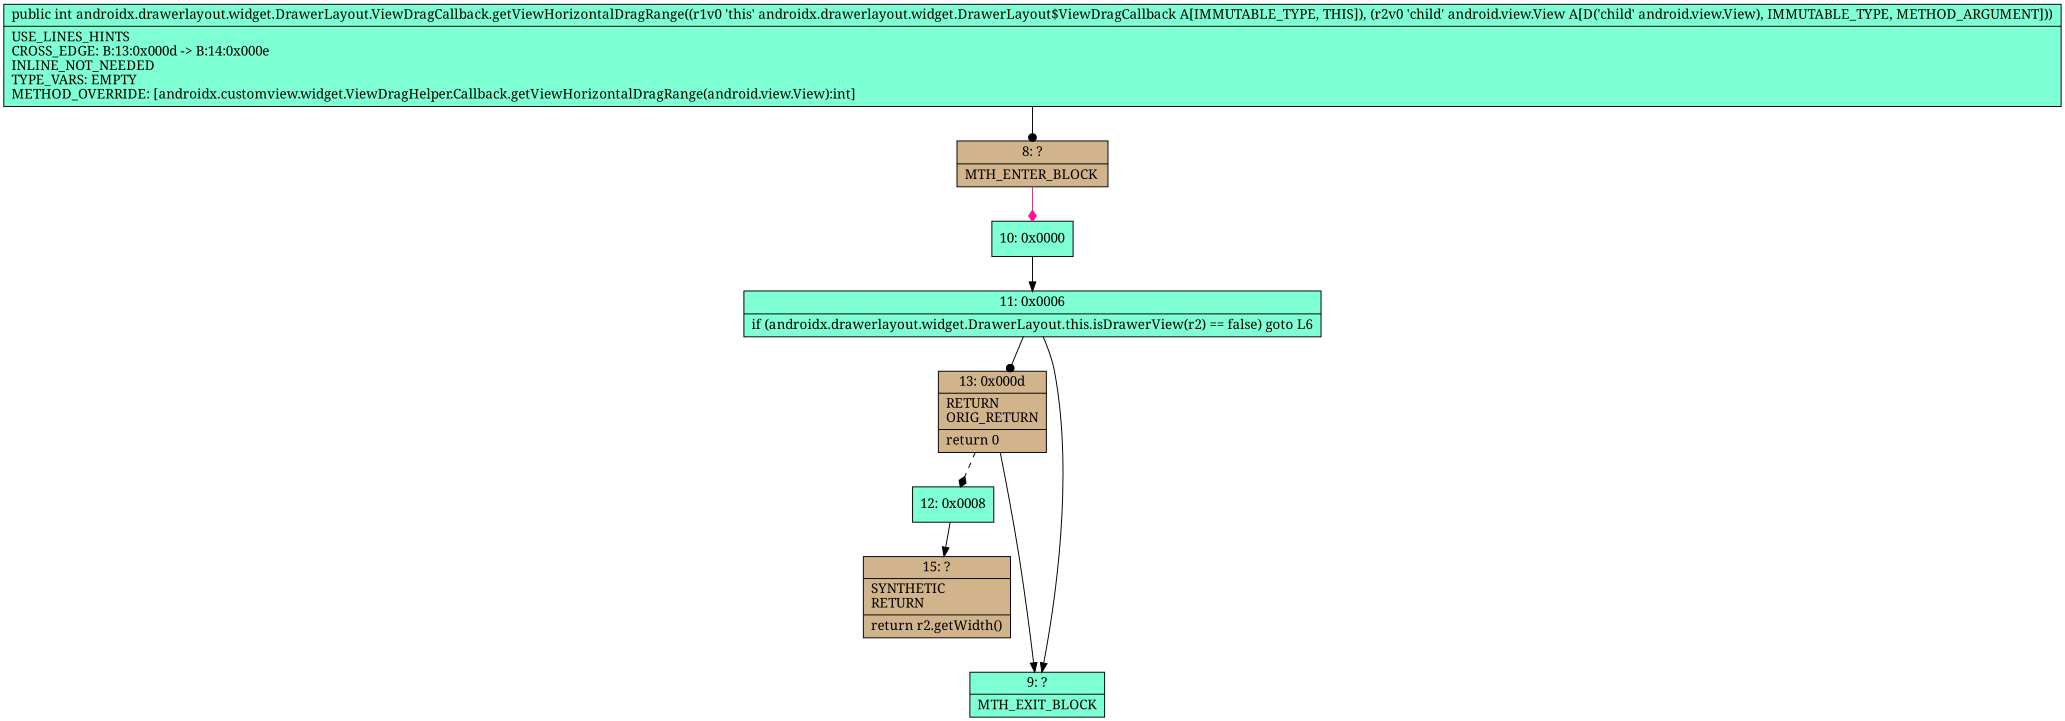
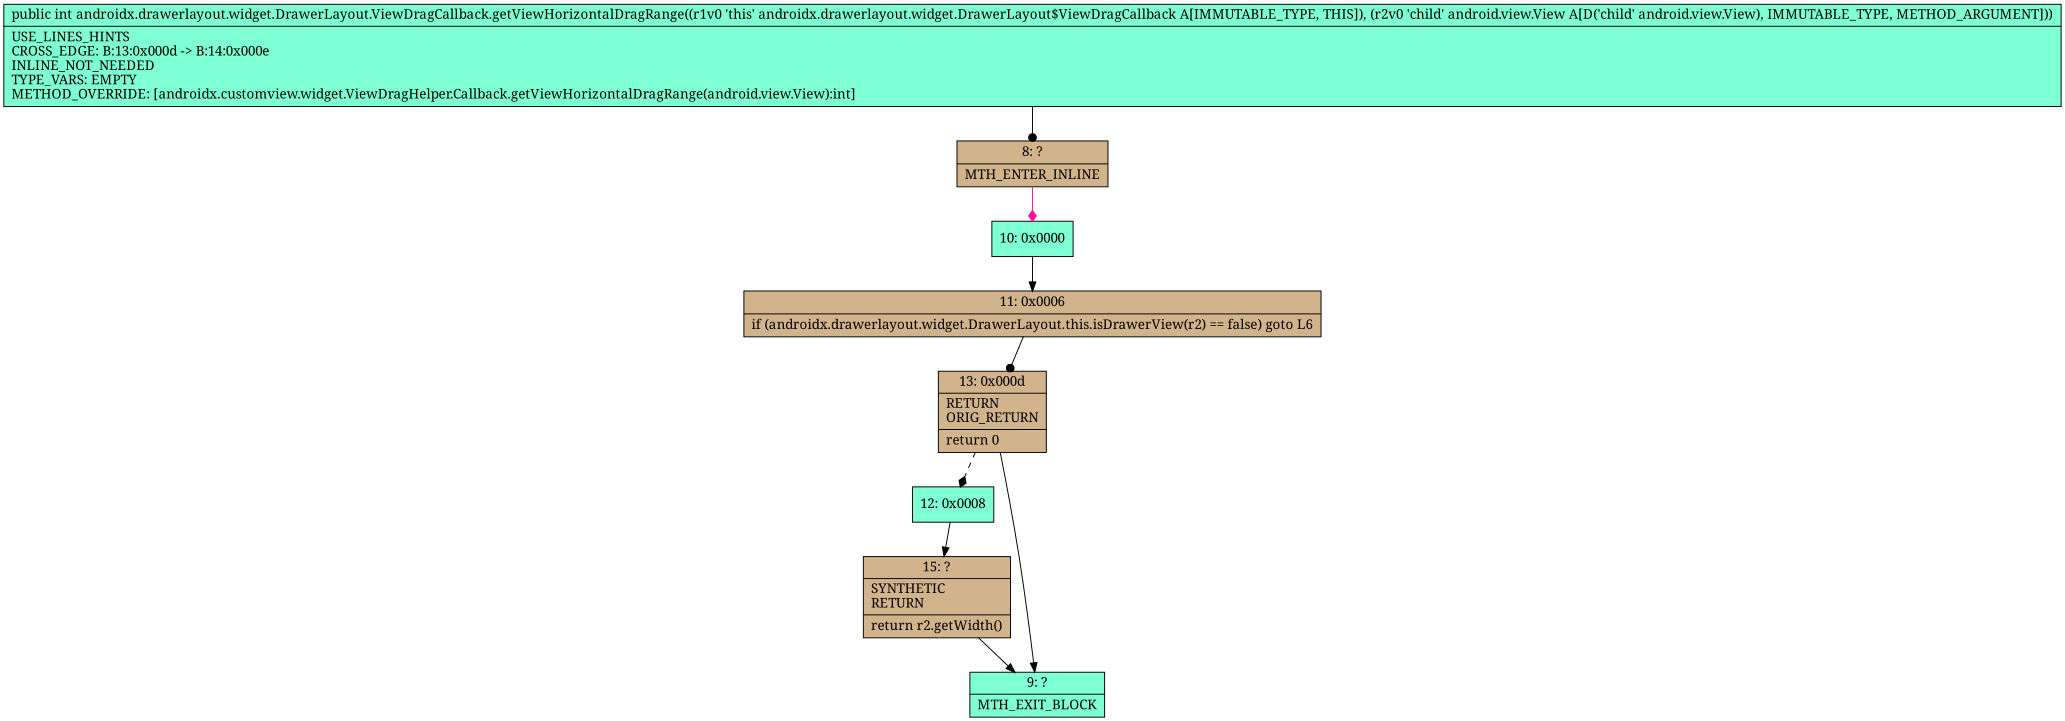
node "8: ?": text "MTH_ENTER_BLOCK" -> "MTH_ENTER_INLINE"
node "11: 0x0006": fillcolor aquamarine -> tan
edge "11: 0x0006" -> "9: ?": now "15: ?" -> "9: ?"
